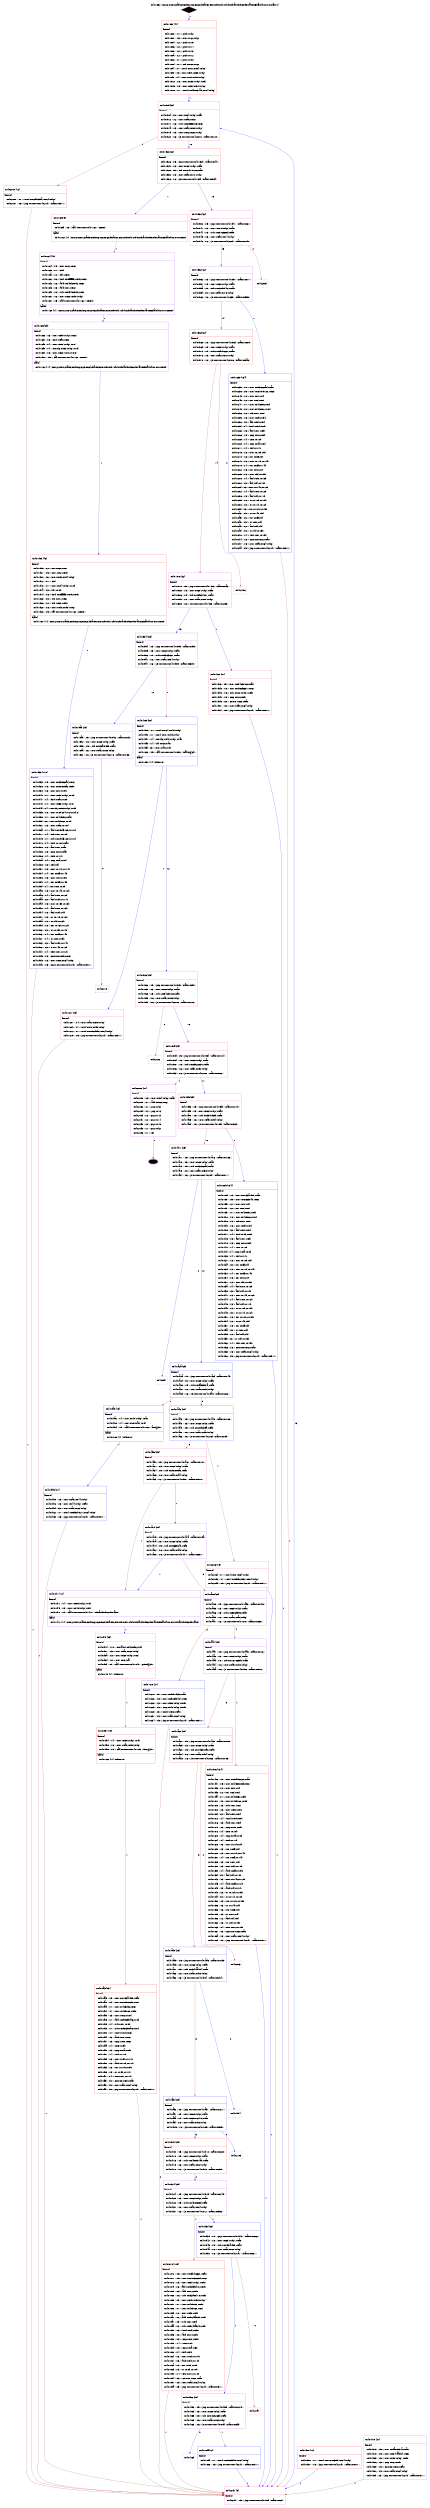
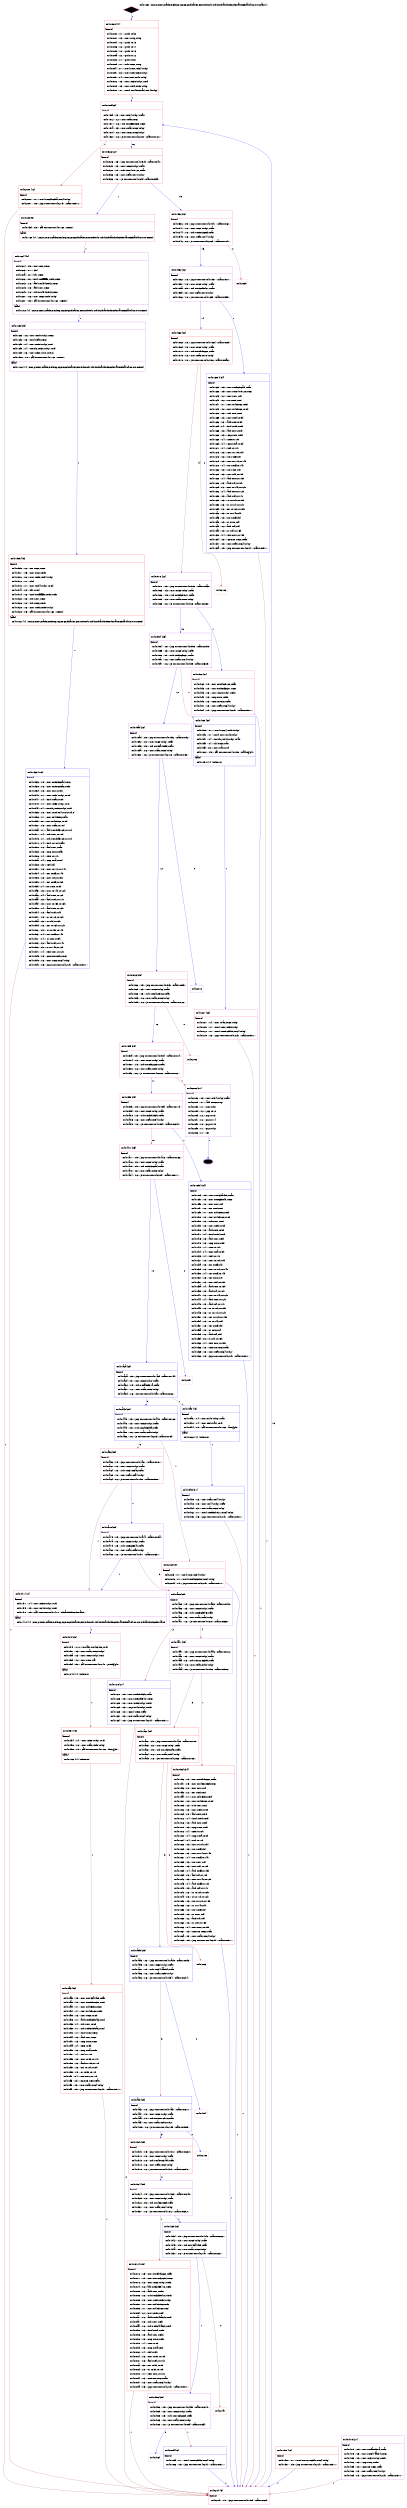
edge "0x401be9 [30]" -> "0x4019c6 [25]": now "0x4019ad [25]" -> "0x4019c6 [25]"
